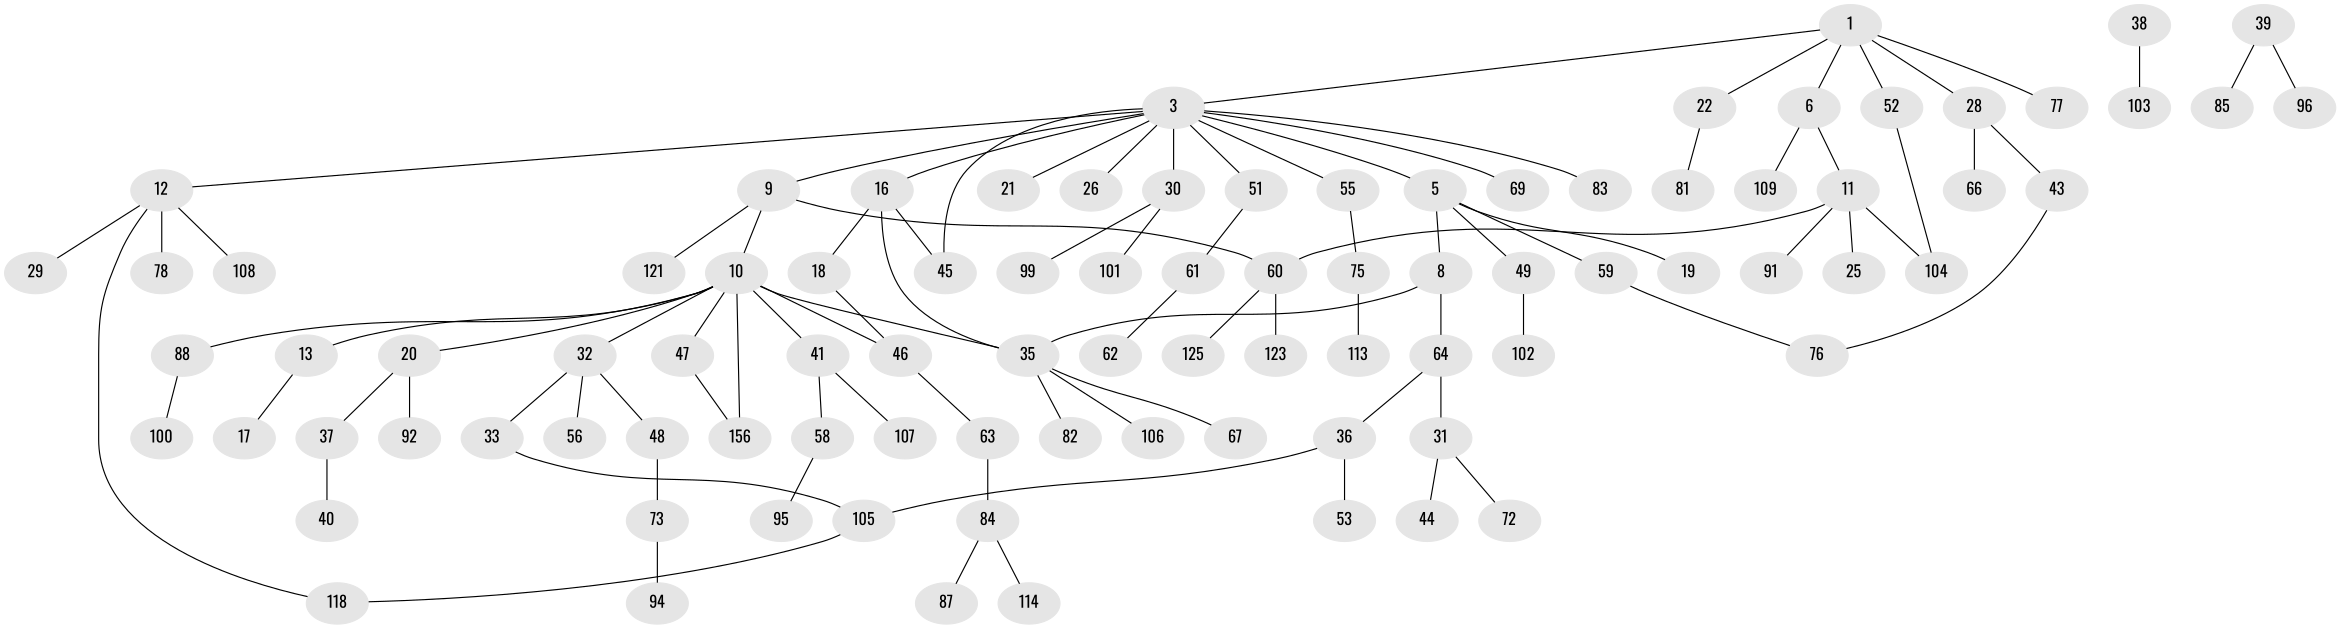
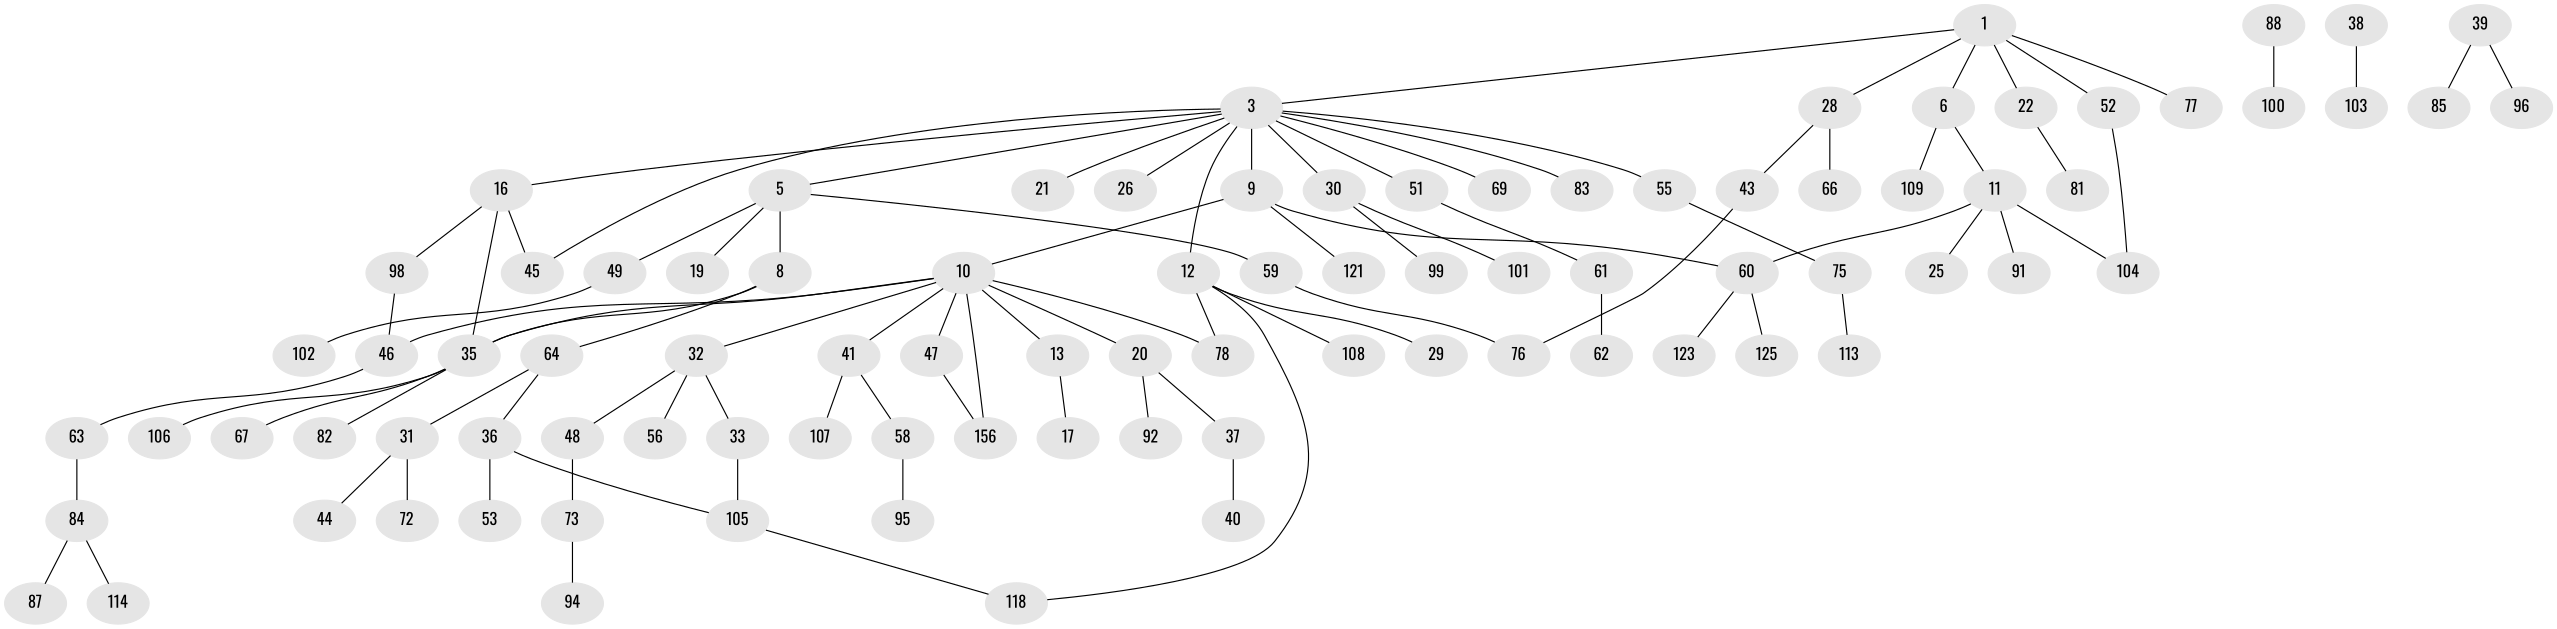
node "18": label "18" -> "98"
edge "10" -- "88": now "10" -- "78"
